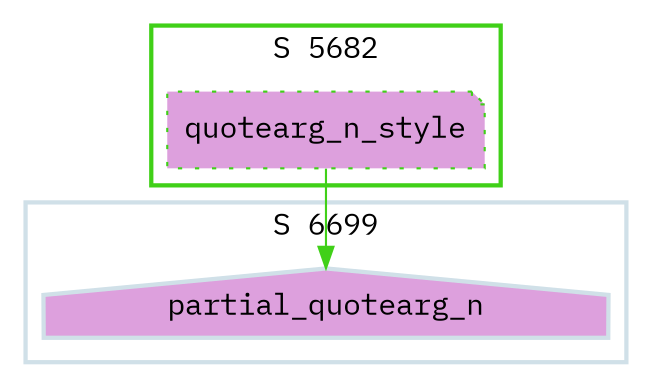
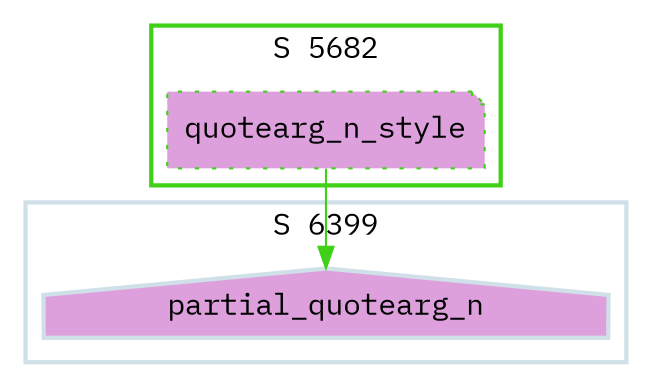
cluster "S 6699": label "S 6699" -> "S 6399"
